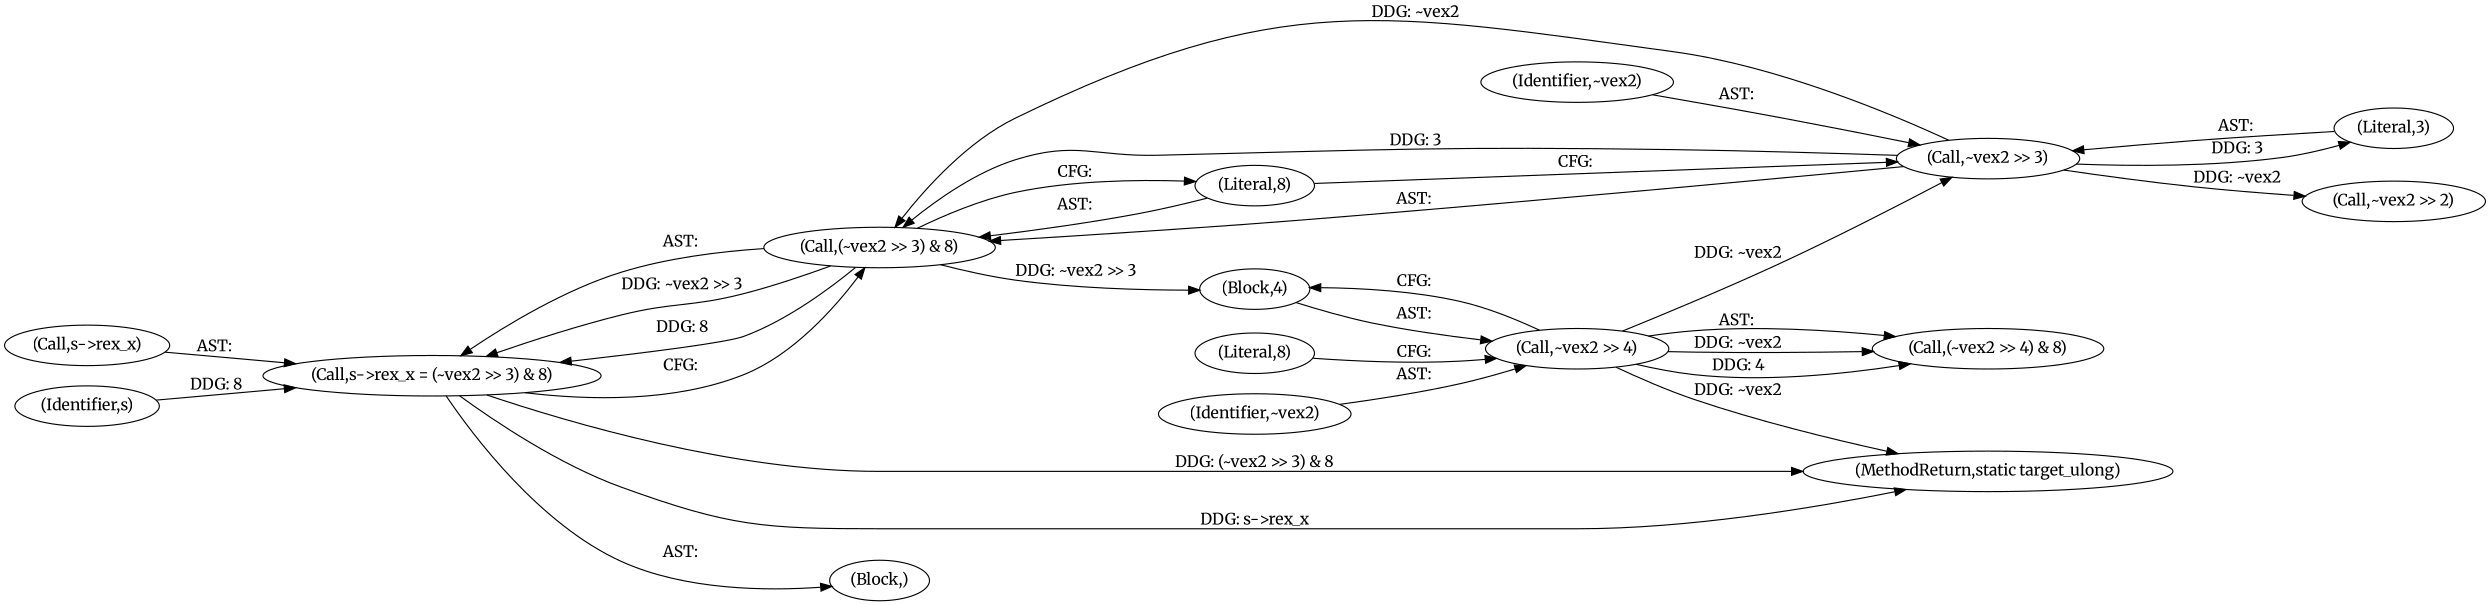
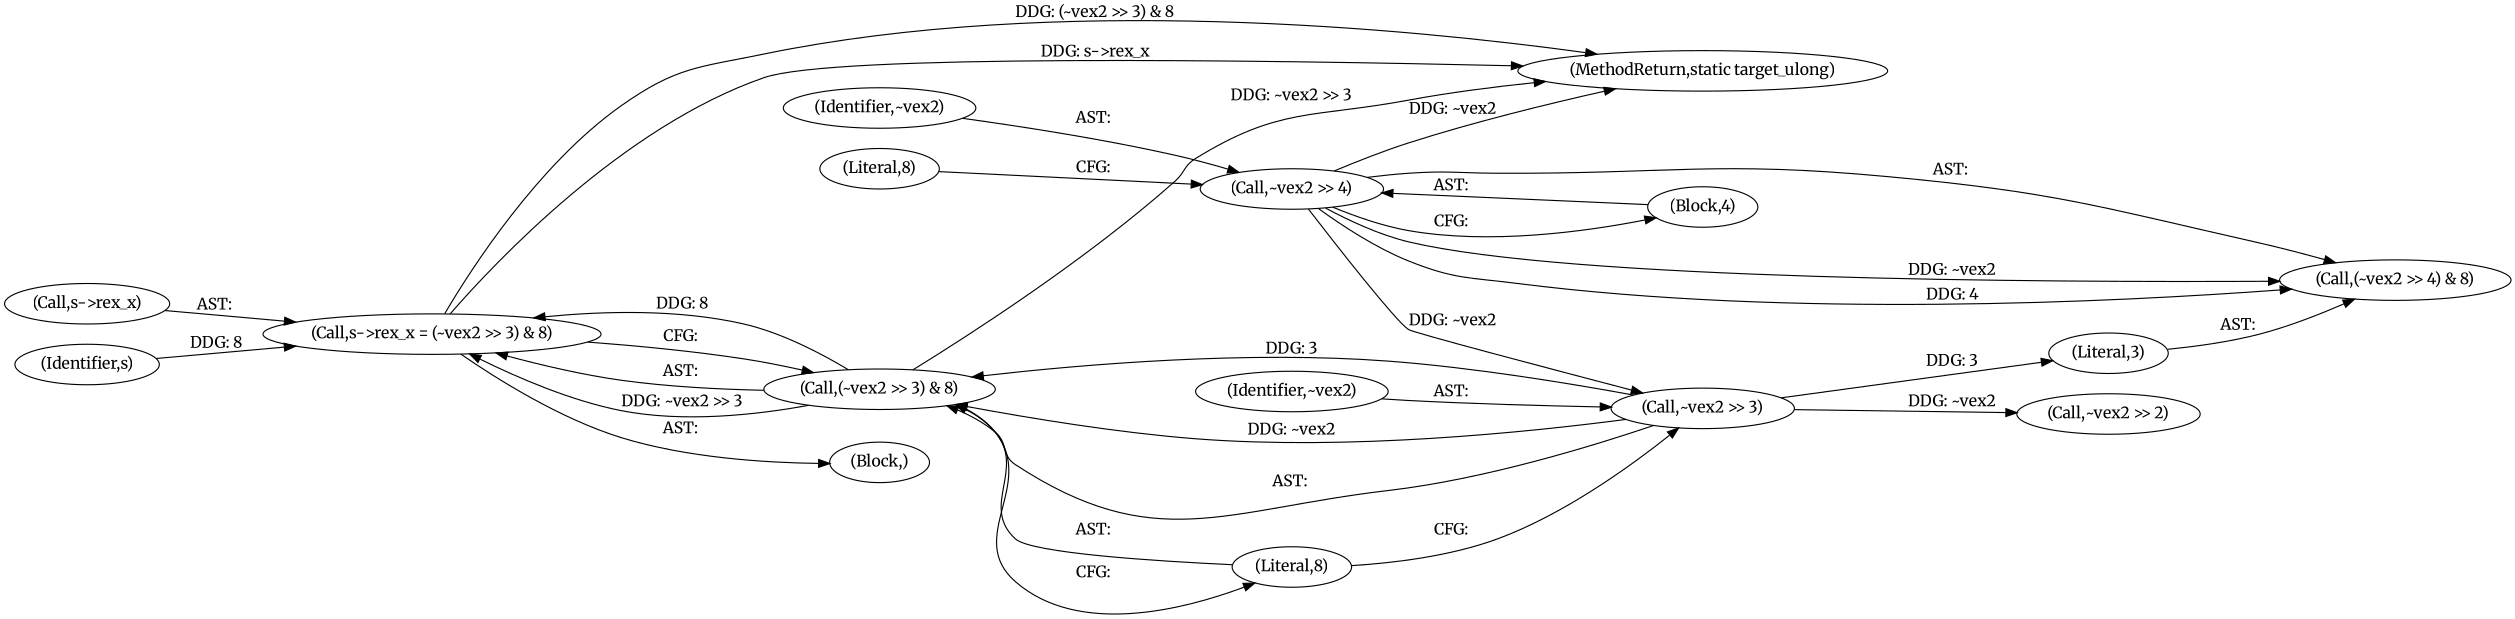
edge "(Literal,3)" -> "(Call,~vex2 >> 3)": now "(Literal,3)" -> "(Call,(~vex2 >> 4) & 8)"
edge "(Call,(~vex2 >> 3) & 8)" -> "(Block,4)": now "(Call,(~vex2 >> 3) & 8)" -> "(MethodReturn,static target_ulong)"
